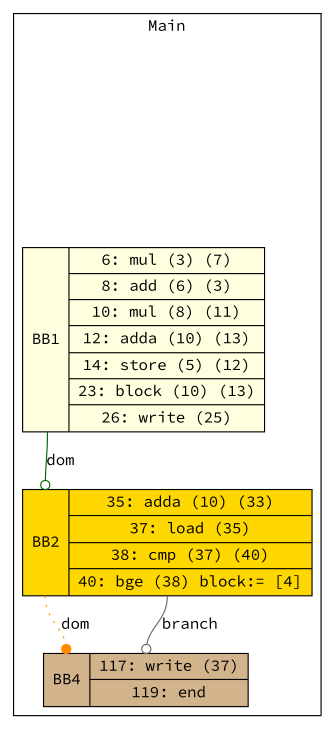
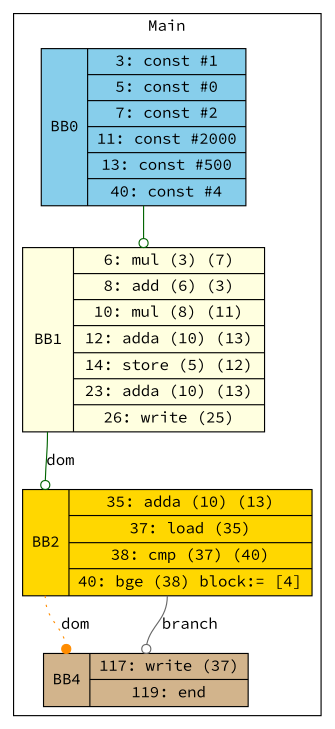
node "BB0": added
node "BB1": text "23: block (10) (13)" -> "23: adda (10) (13)"
node "BB2": text "35: adda (10) (33)" -> "35: adda (10) (13)"
